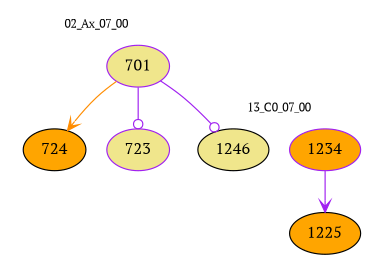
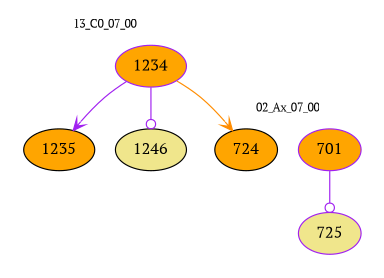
node "701": fillcolor khaki -> orange
edge "701" -> "724": now "1234" -> "724"
edge "701" -> "1246": now "1234" -> "1246"
node "723": label "723" -> "725"
node "1225": label "1225" -> "1235"
